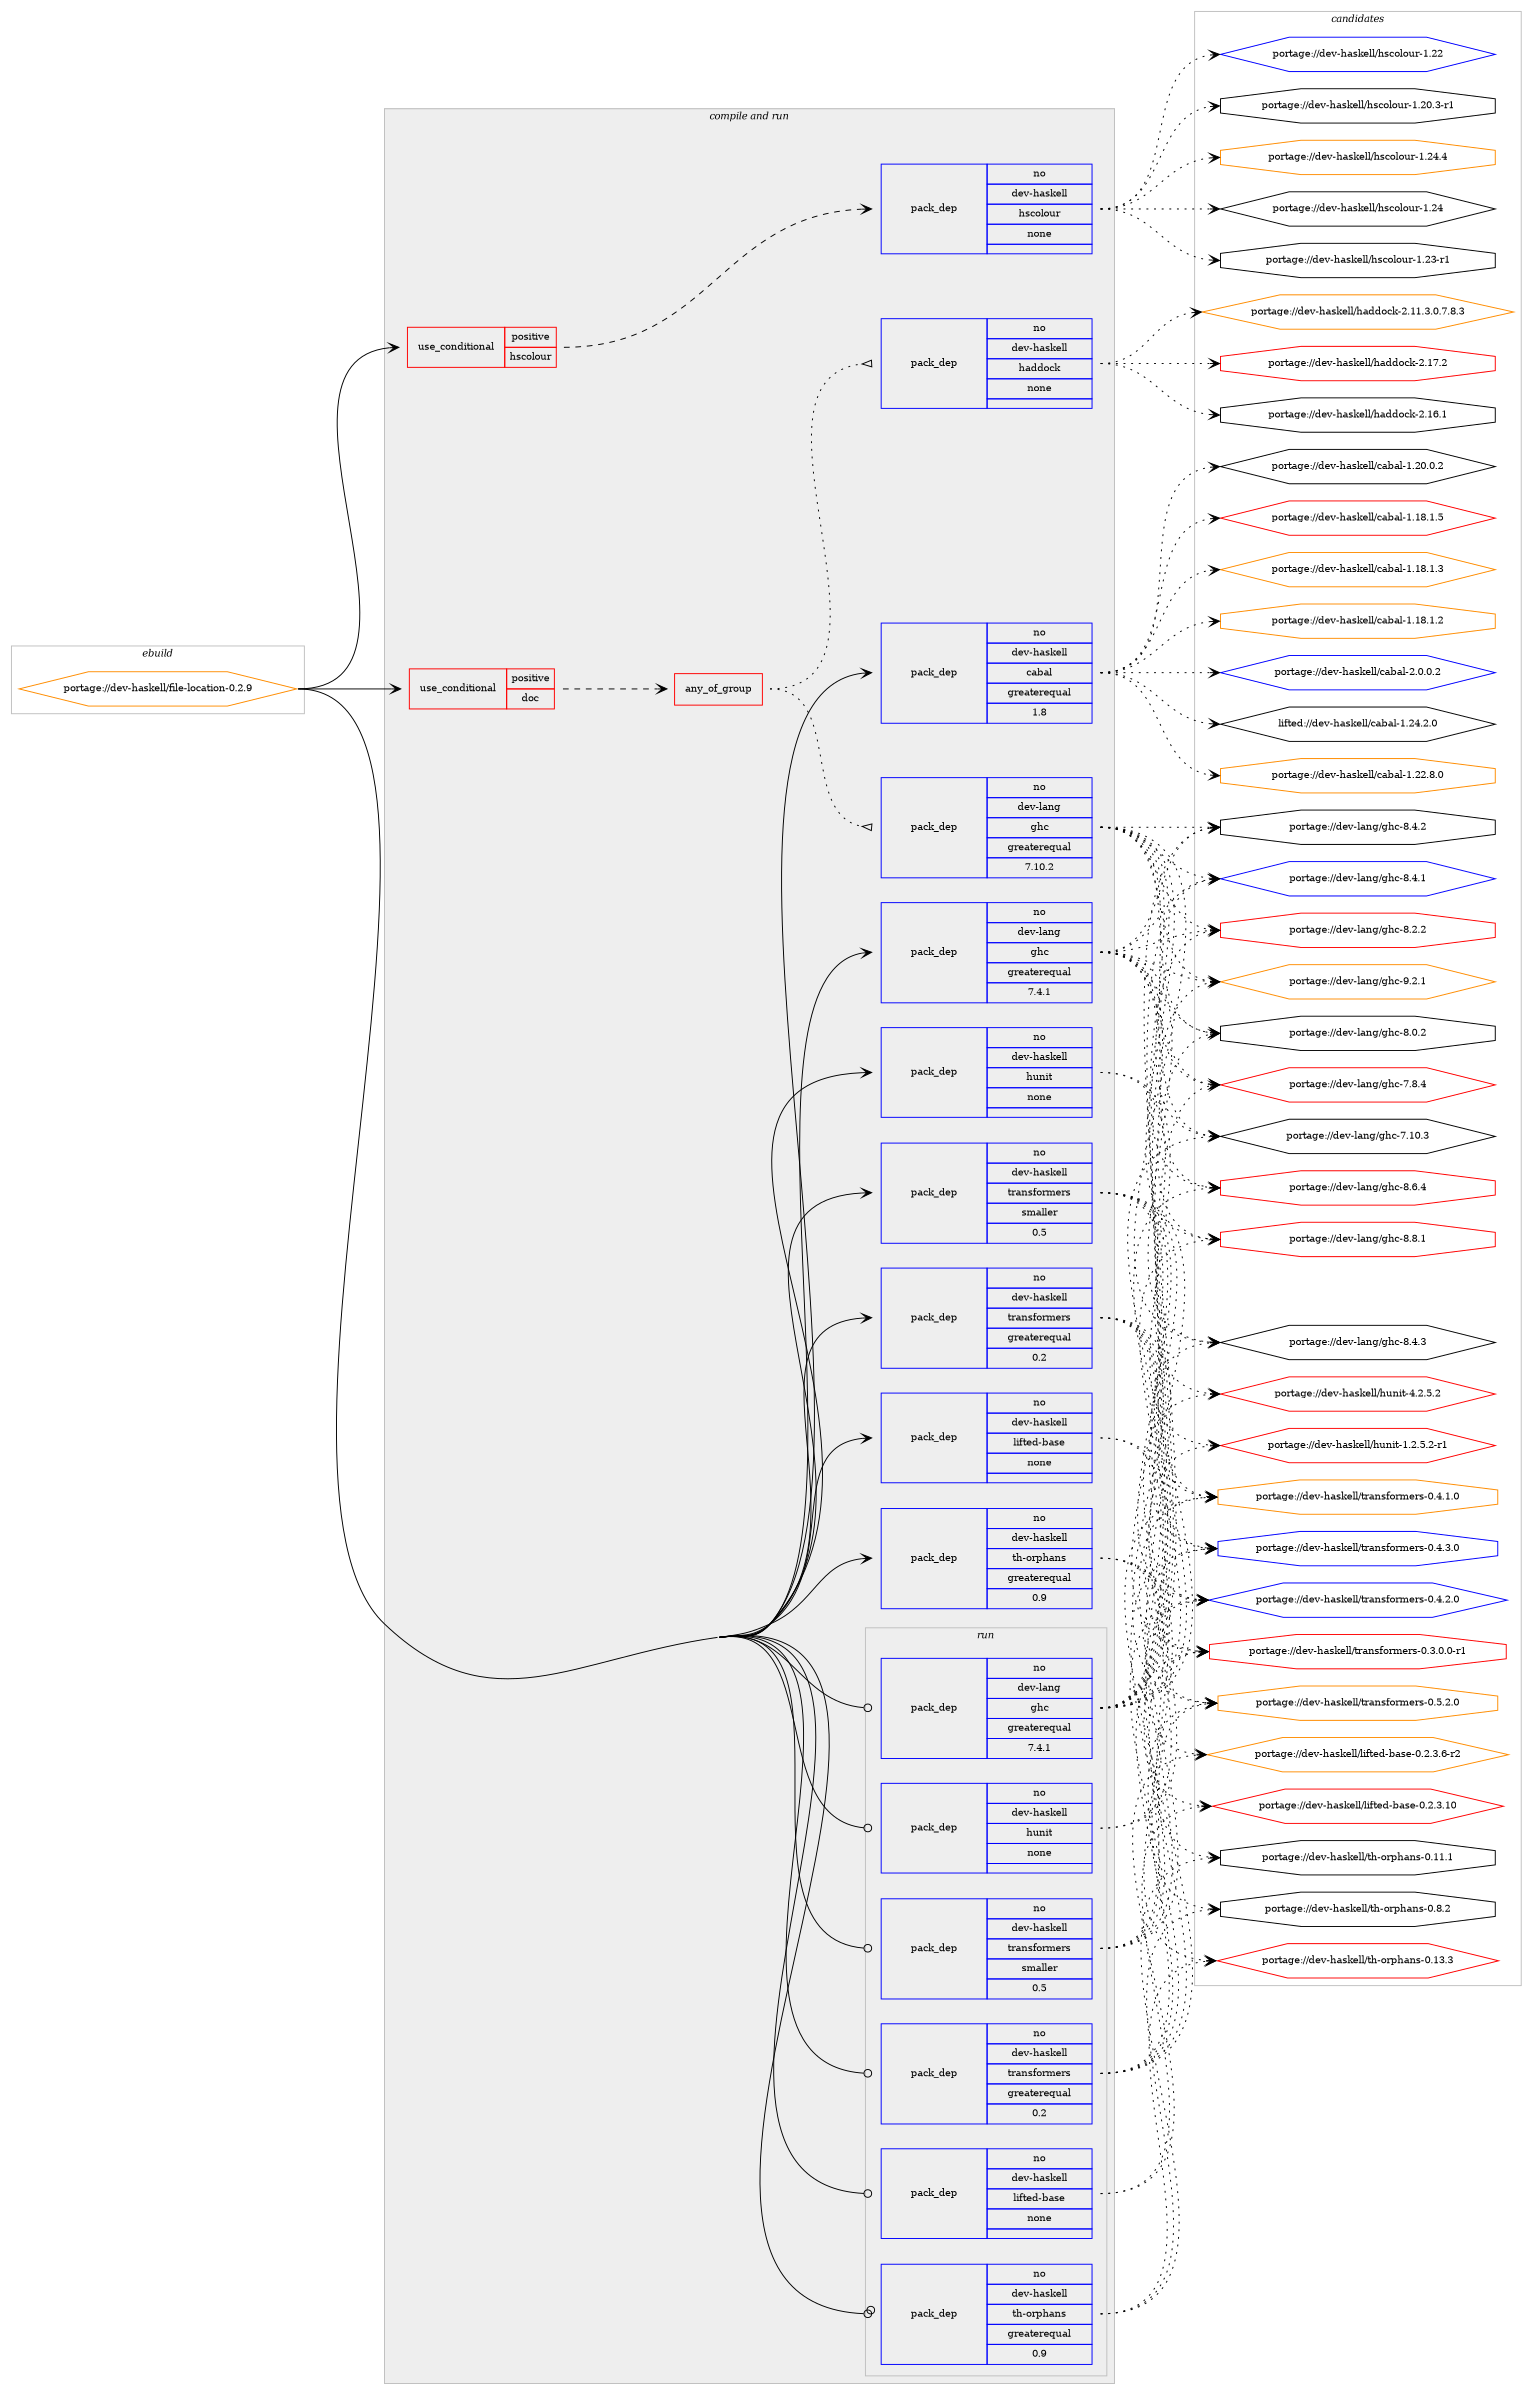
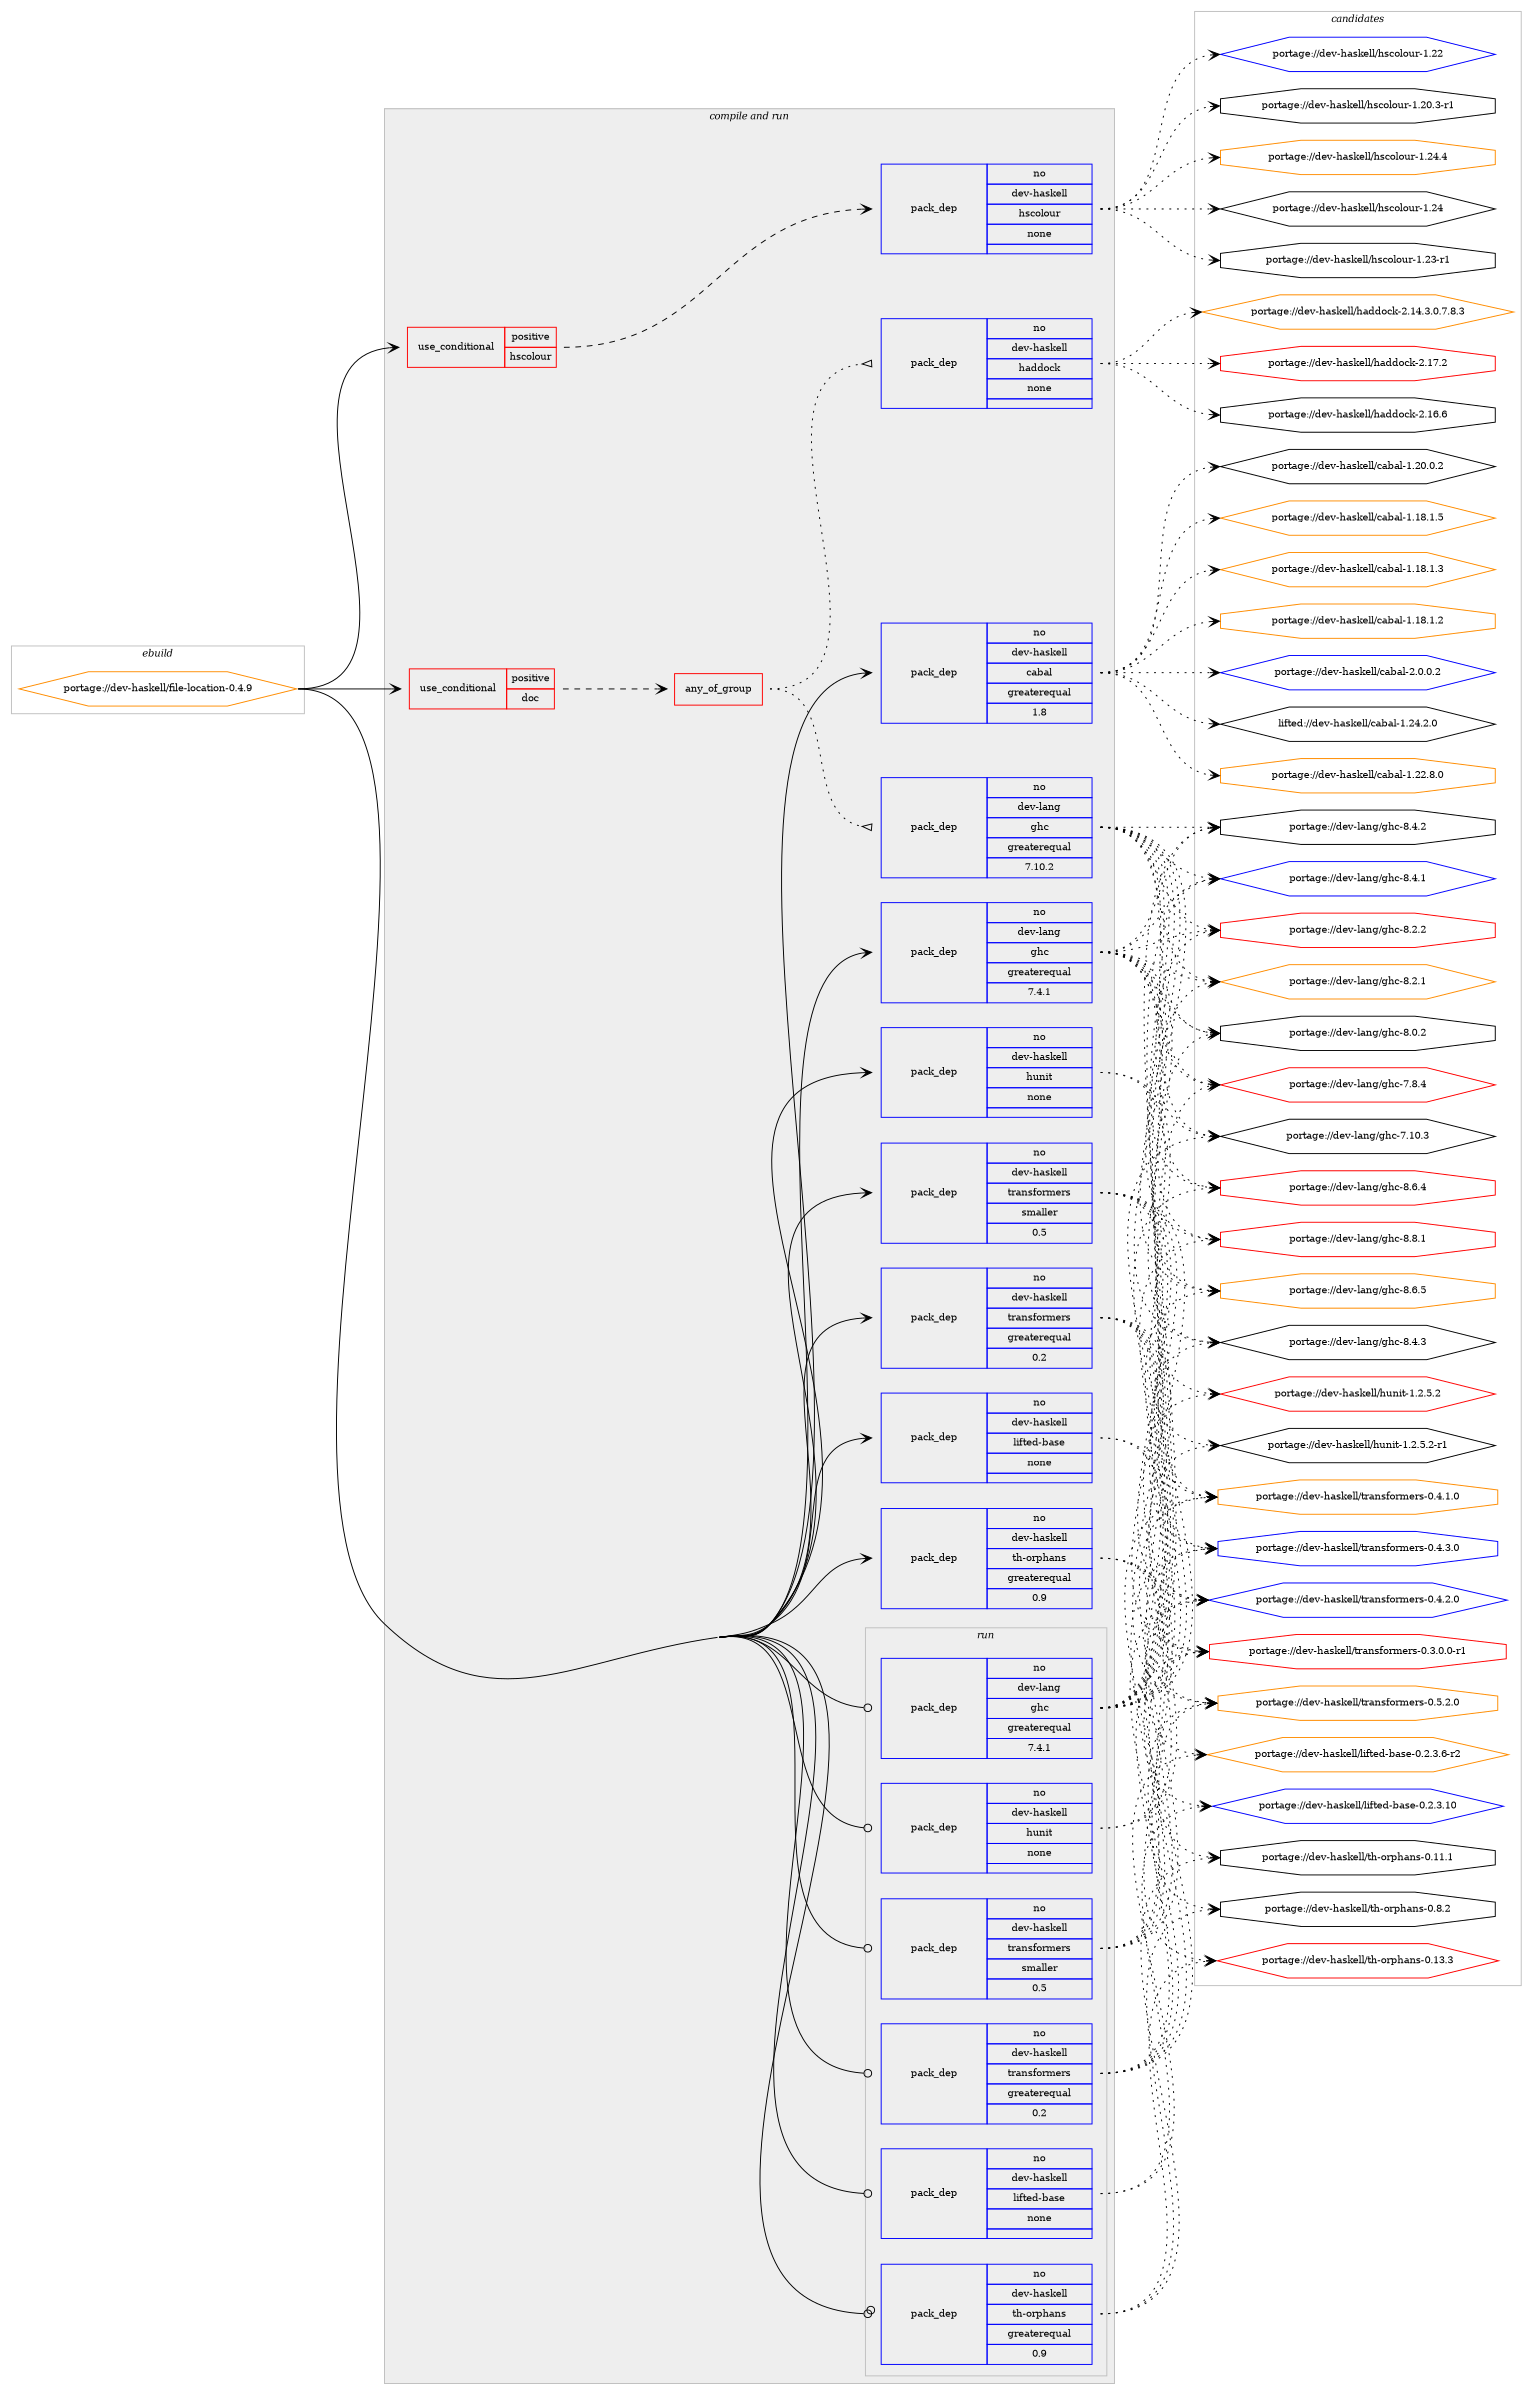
node "portage://dev-haskell/haddock-2.11.3.0.7.8.3": label "portage://dev-haskell/haddock-2.11.3.0.7.8.3" -> "portage://dev-haskell/haddock-2.14.3.0.7.8.3"
node "portage://dev-haskell/haddock-2.16.1": label "portage://dev-haskell/haddock-2.16.1" -> "portage://dev-haskell/haddock-2.16.6"
node "portage://dev-haskell/cabal-1.18.1.5": color red -> darkorange
node "portage://dev-haskell/file-location-0.2.9": label "portage://dev-haskell/file-location-0.2.9" -> "portage://dev-haskell/file-location-0.4.9"
node "portage://dev-lang/ghc-9.2.1": label "portage://dev-lang/ghc-9.2.1" -> "portage://dev-lang/ghc-8.2.1"
node "portage://dev-lang/ghc-8.6.5": added
node "portage://dev-haskell/hunit-4.2.5.2": label "portage://dev-haskell/hunit-4.2.5.2" -> "portage://dev-haskell/hunit-1.2.5.2"
node "portage://dev-haskell/hunit-1.2.5.2-r1": color red -> black
node "portage://dev-haskell/lifted-base-0.2.3.10": color red -> blue
